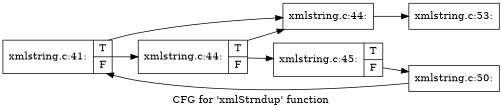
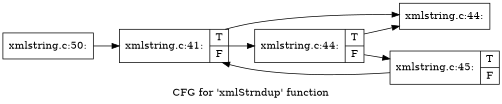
node "xmlstring.c:53:": removed
edge "xmlstring.c:45:" -> "xmlstring.c:50:": now "xmlstring.c:45:" -> "xmlstring.c:41:"
